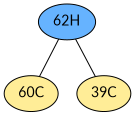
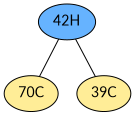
node "62H": label "62H" -> "42H"
node "60C": label "60C" -> "70C"
